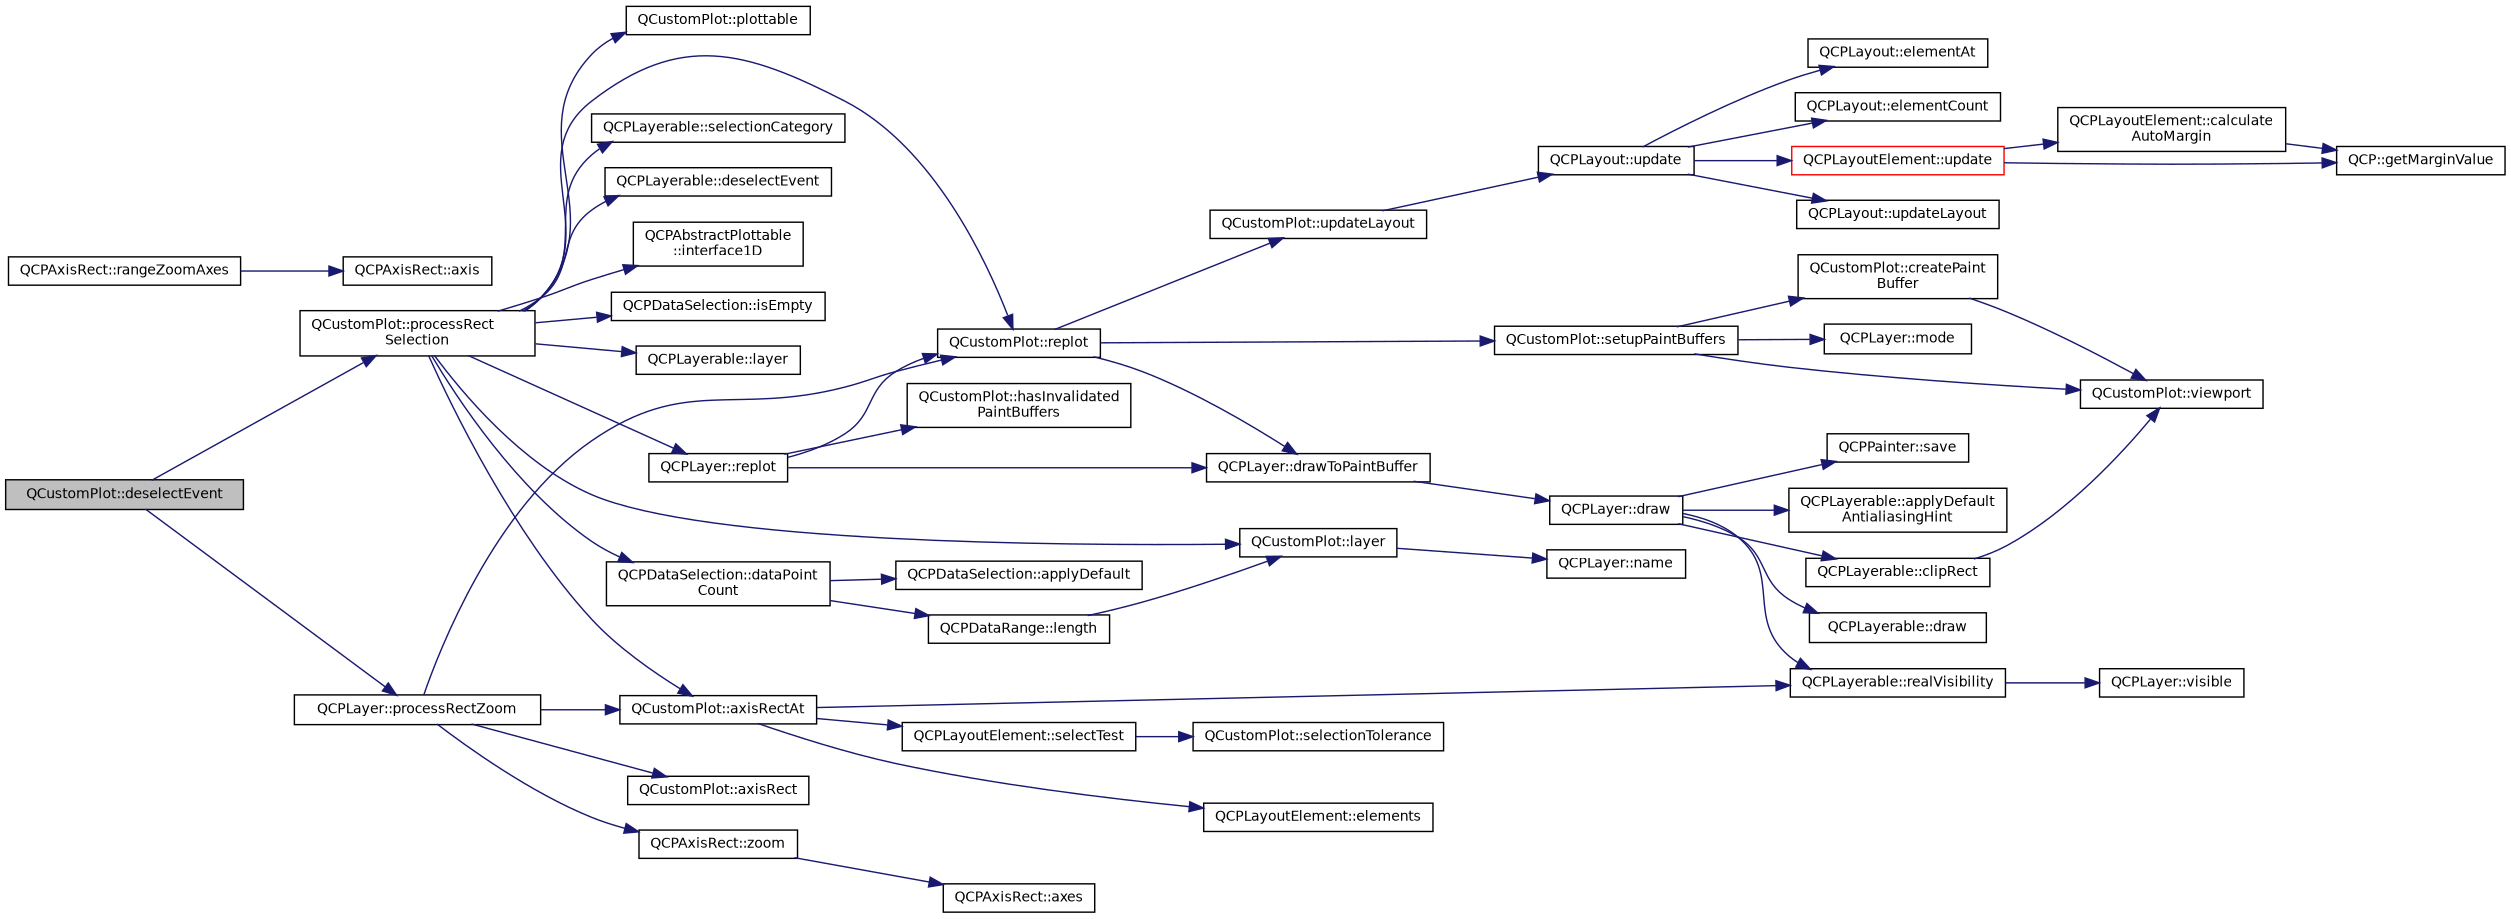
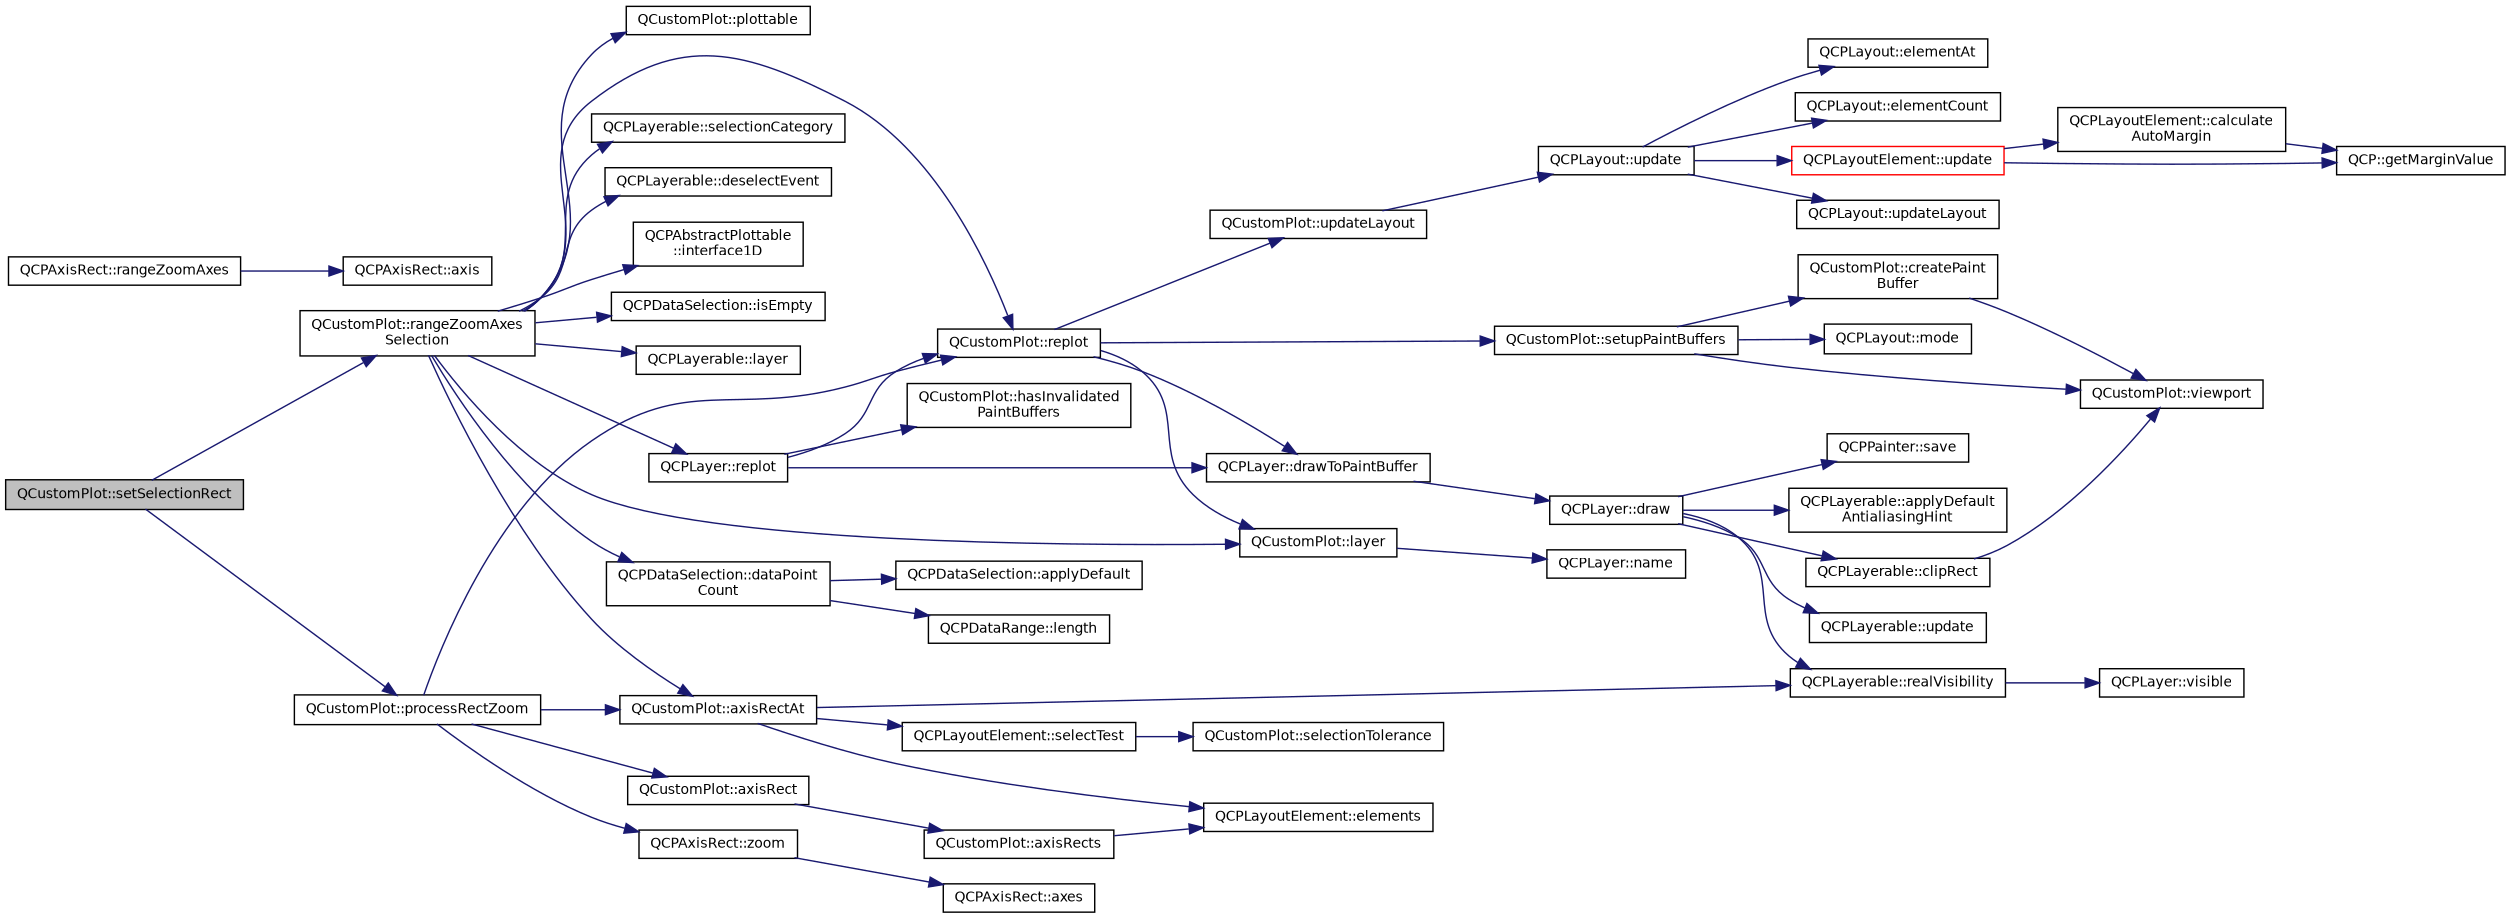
node "QCustomPlot::processRect Selection": label "QCustomPlot::processRect Selection" -> "QCustomPlot::rangeZoomAxes Selection"
node "QCPLayer::mode": label "QCPLayer::mode" -> "QCPLayout::mode"
node "QCustomPlot::deselectEvent": label "QCustomPlot::deselectEvent" -> "QCustomPlot::setSelectionRect"
edge "QCPDataRange::length" -> "QCustomPlot::layer": now "QCustomPlot::replot" -> "QCustomPlot::layer"
node "QCPLayerable::draw": label "QCPLayerable::draw" -> "QCPLayerable::update"
node "QCPLayer::processRectZoom": label "QCPLayer::processRectZoom" -> "QCustomPlot::processRectZoom"
node "QCustomPlot::axisRects": added
